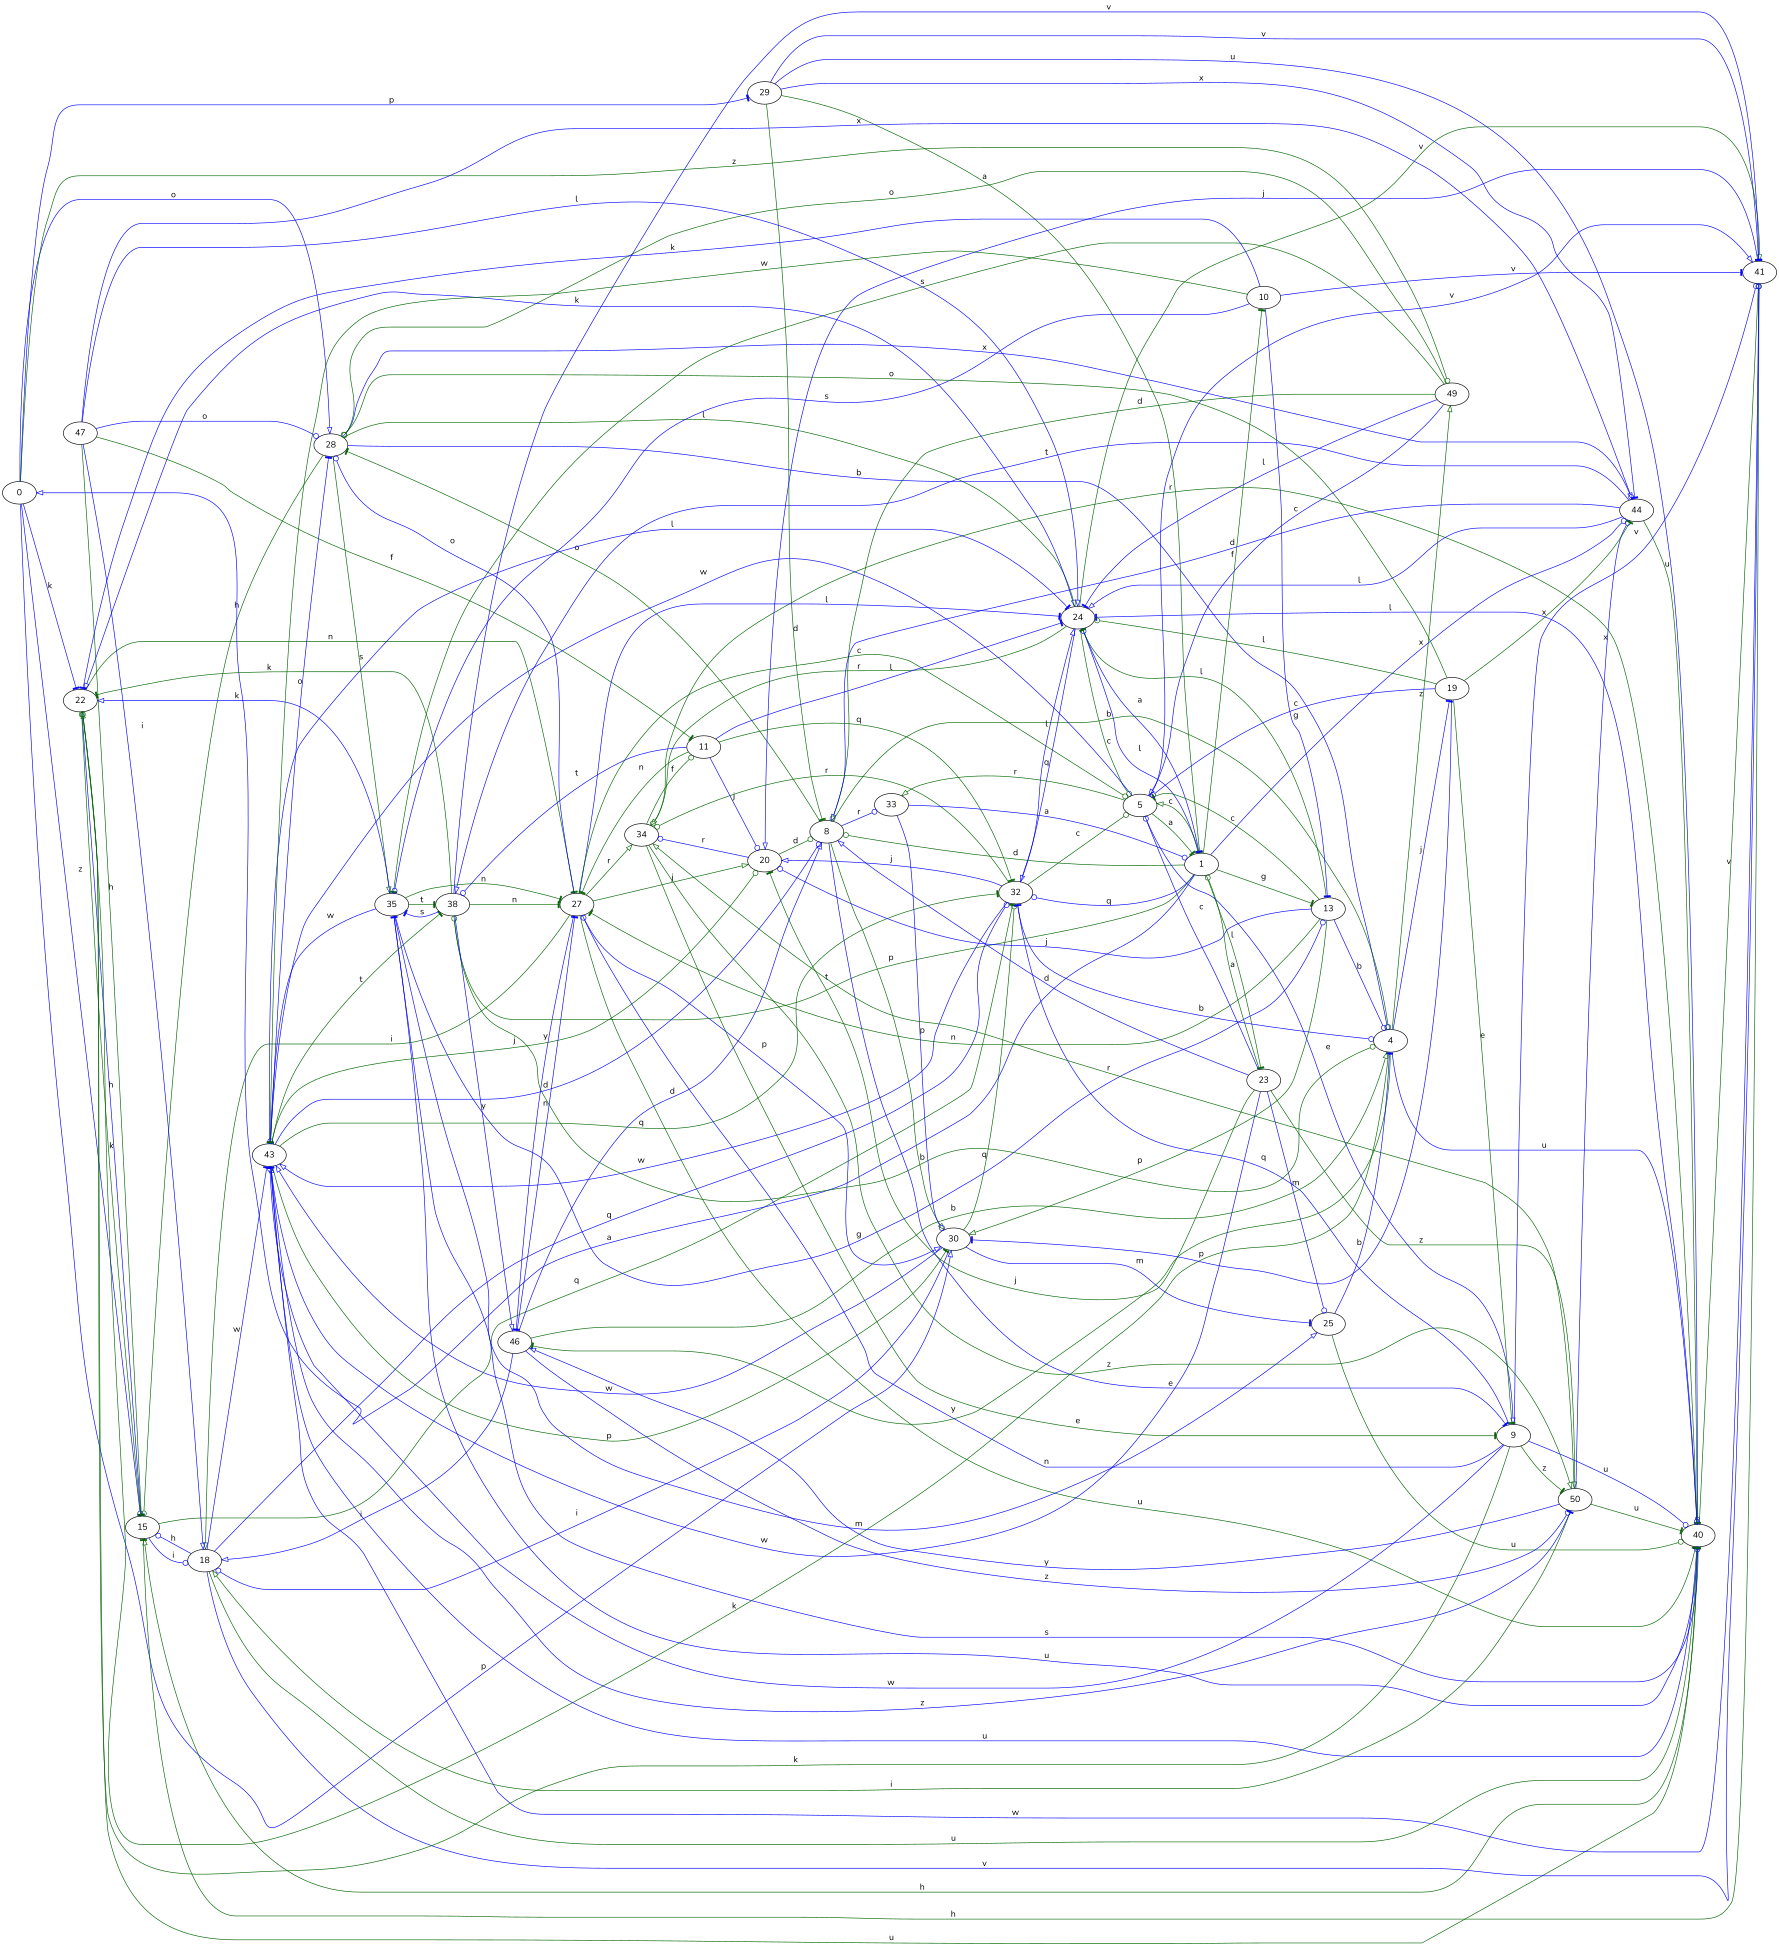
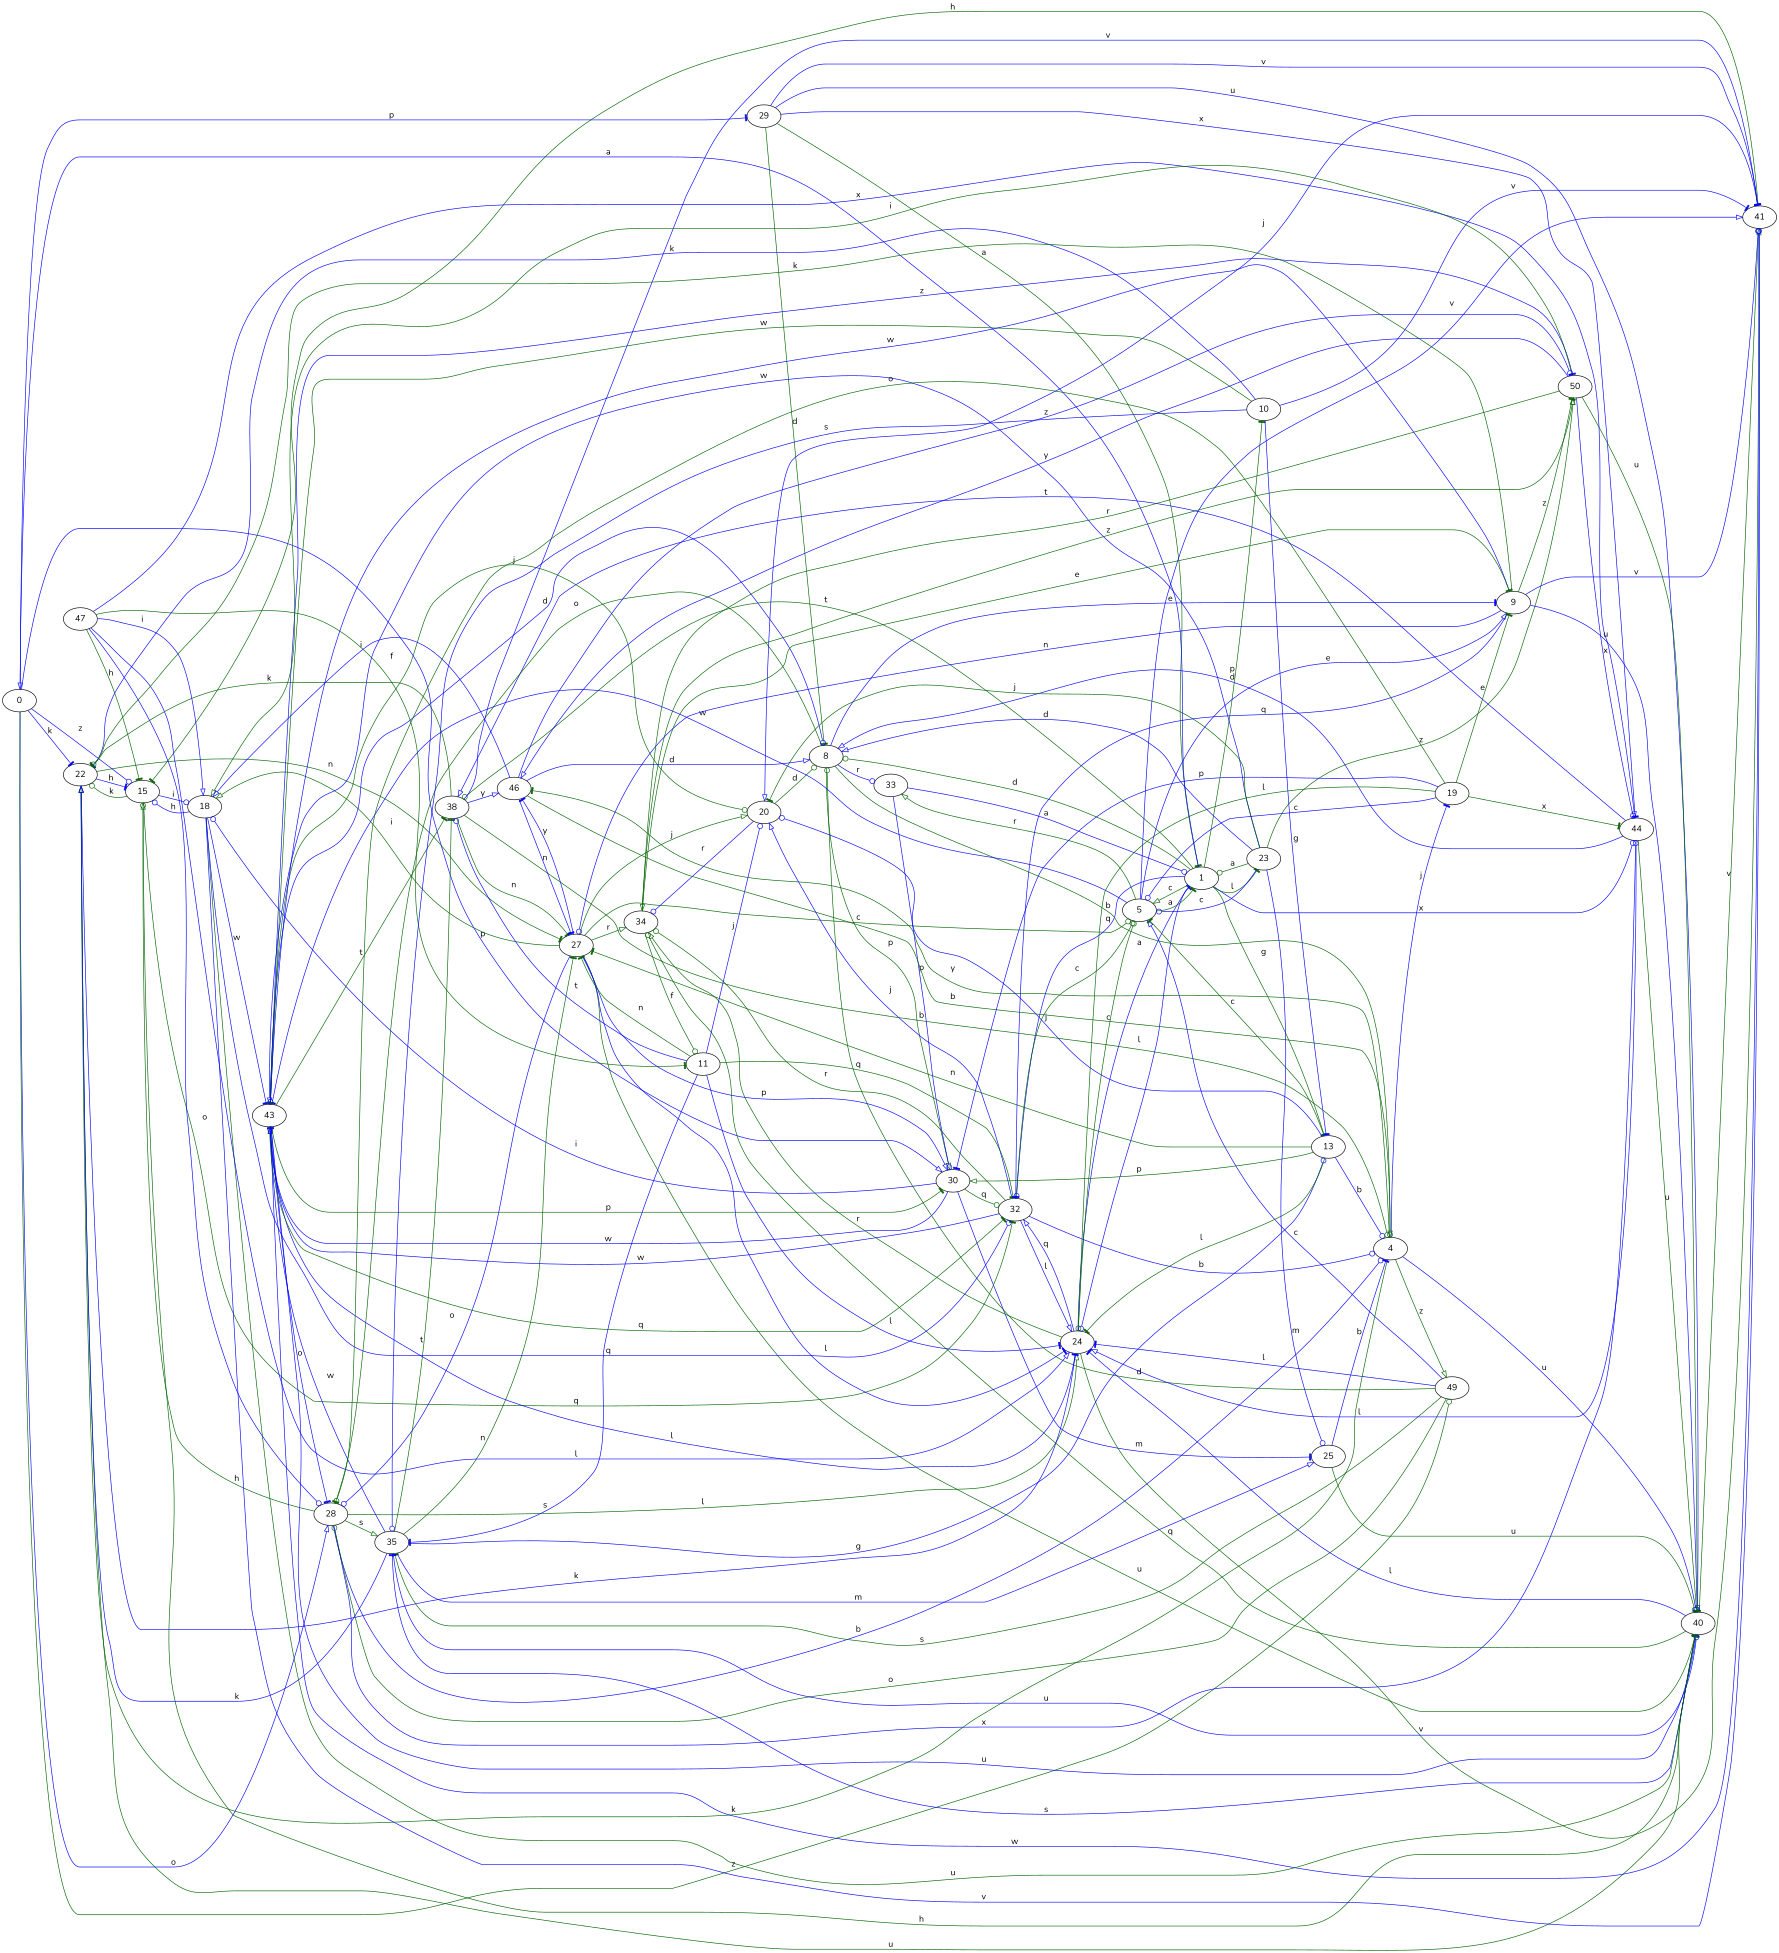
edge "40" -> "34": label "r" -> "q"
edge "1" -> "10": label "f" -> "p"
edge "38" -> "35": now "11" -> "35"
